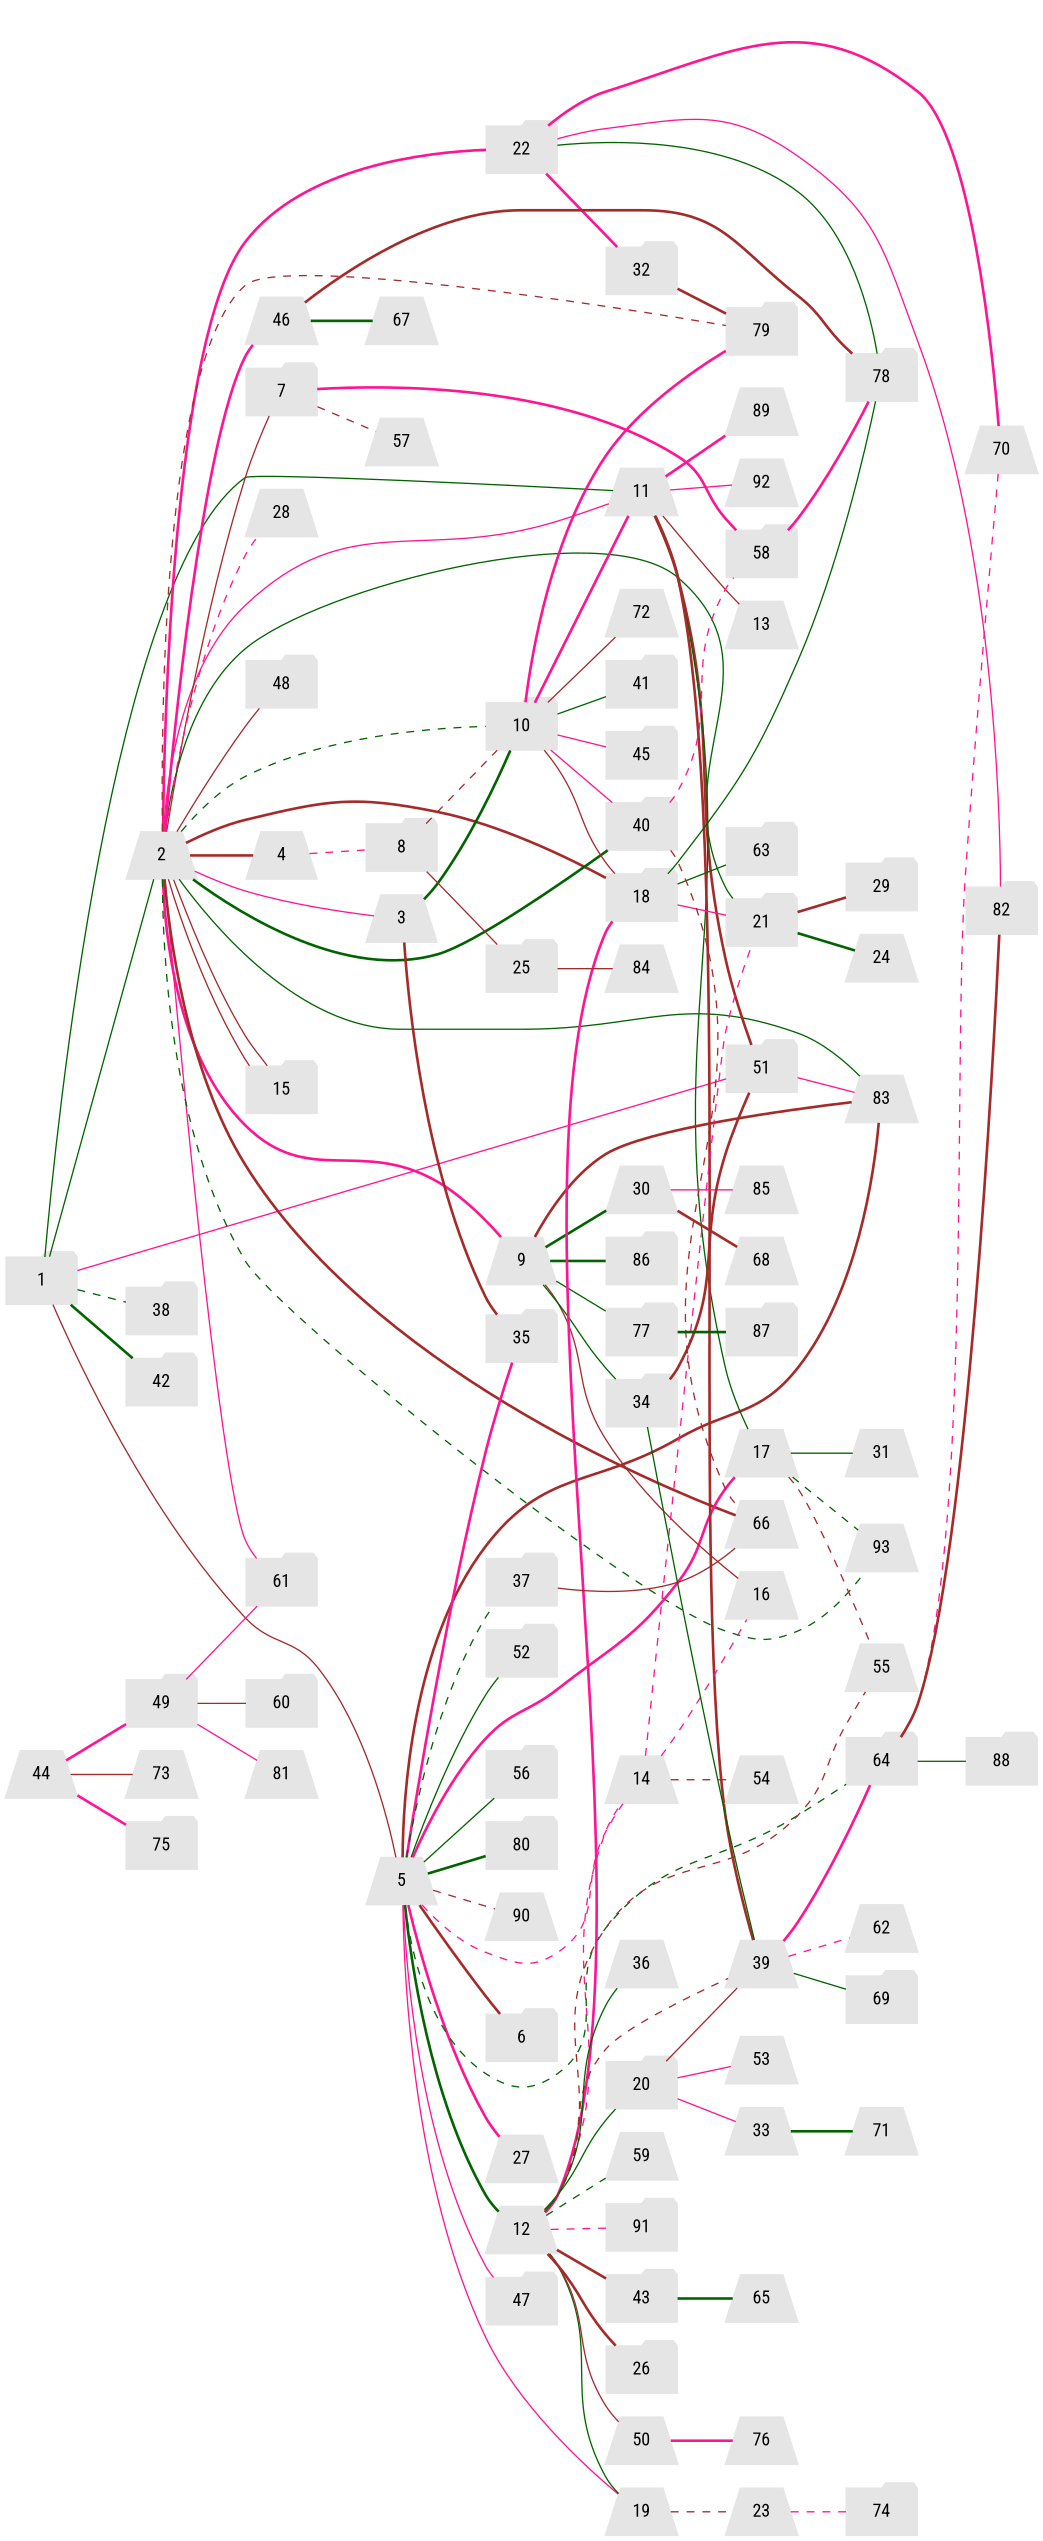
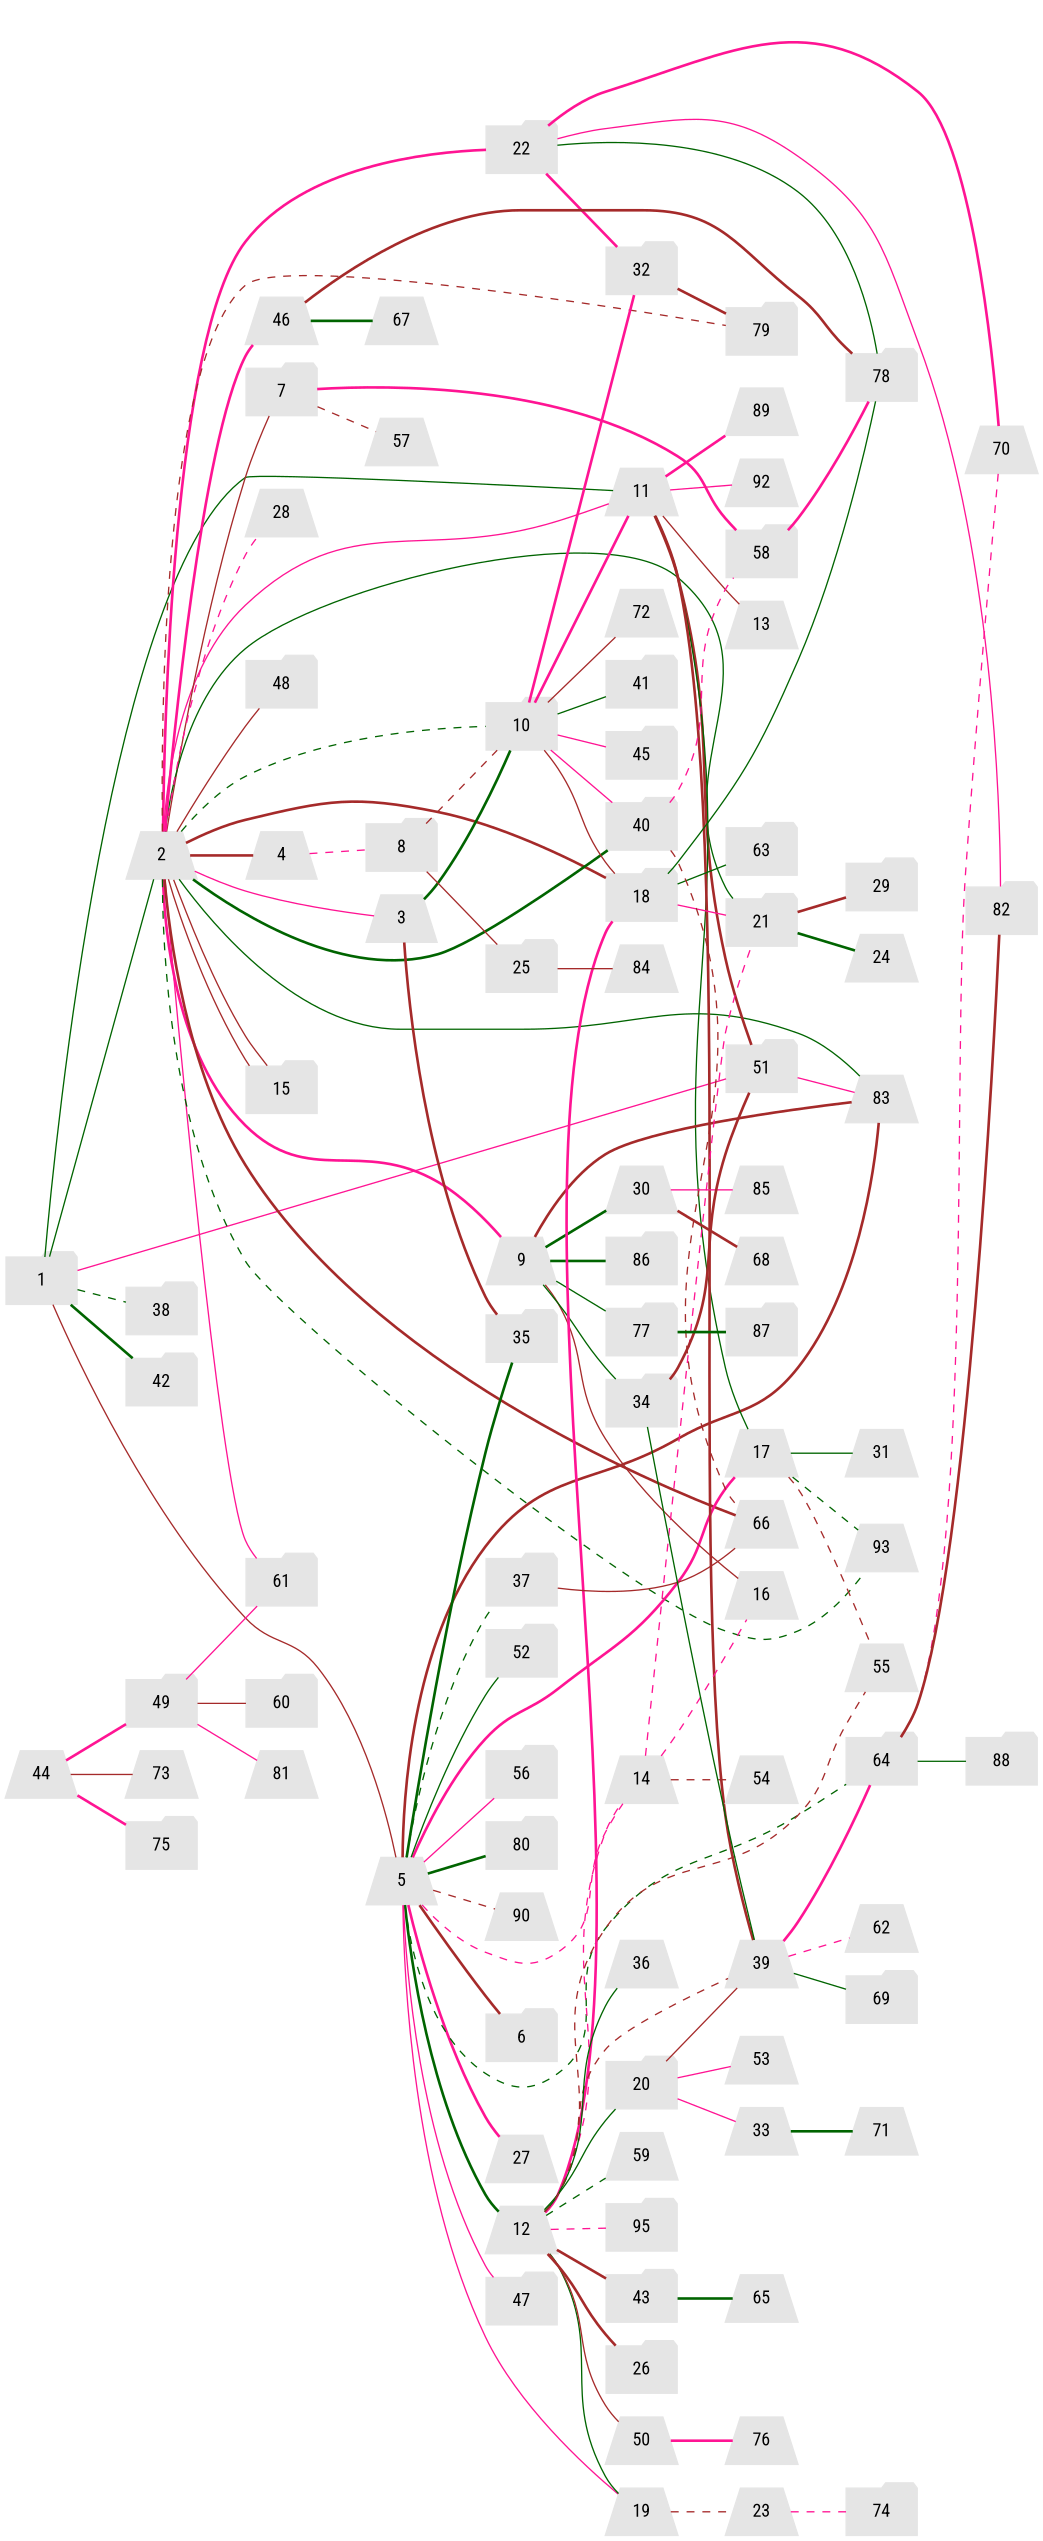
edge "79" -- "10": now "32" -- "10"
edge "35" -- "5": color deeppink -> darkgreen
edge "56" -- "5": color darkgreen -> deeppink
node "91": label "91" -> "95"
